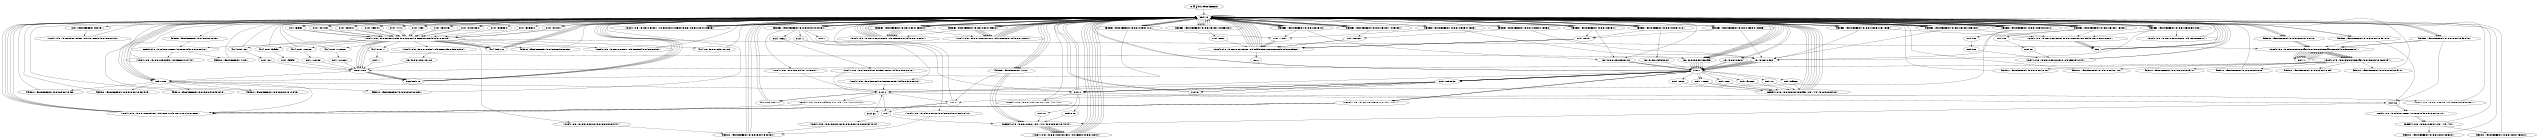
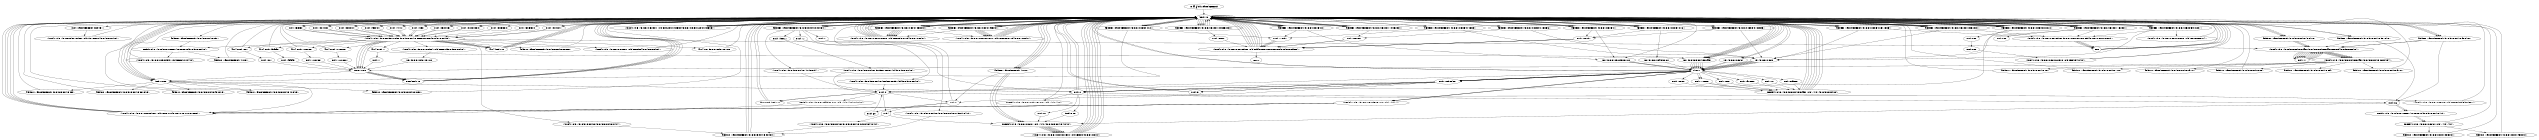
edge "fieldput <GooSiteSearch: java.lang.String GIMP>" -> "load.r r0": added
node "push 15": removed
